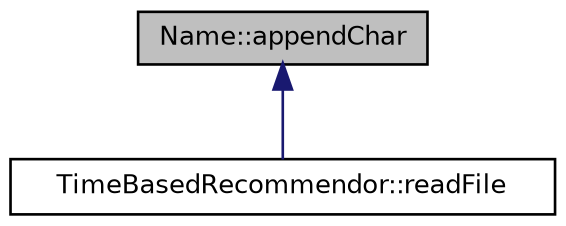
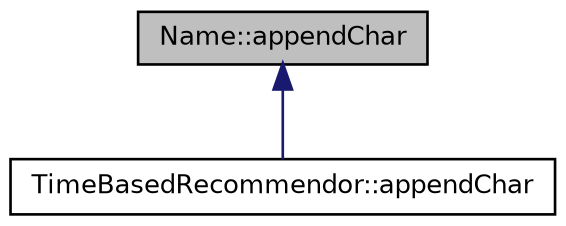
node "TimeBasedRecommendor::readFile": label "TimeBasedRecommendor::readFile" -> "TimeBasedRecommendor::appendChar"
